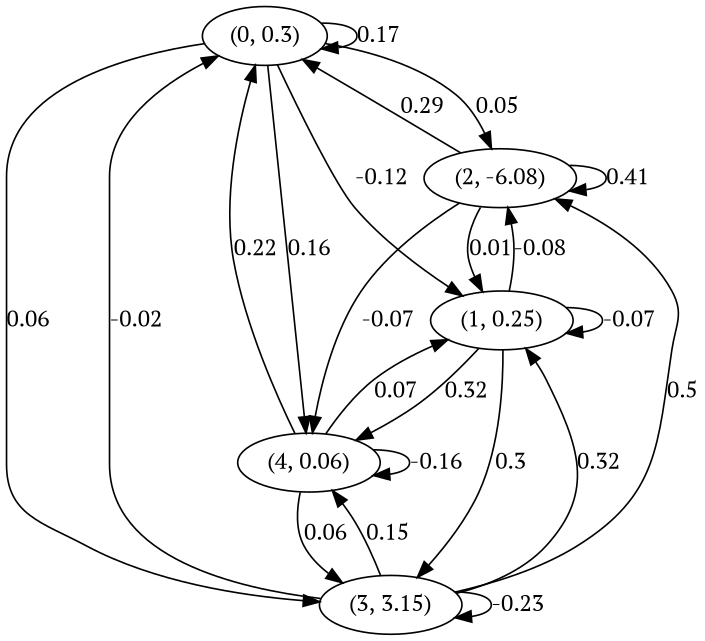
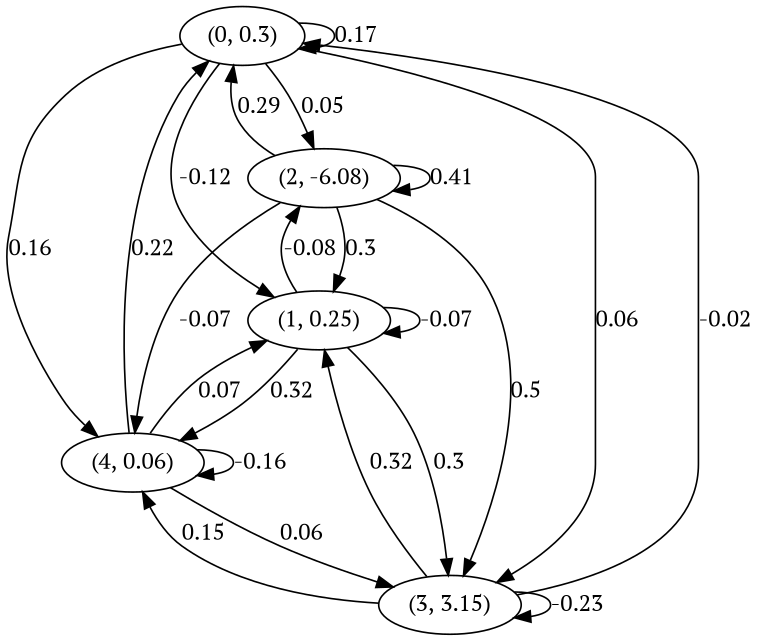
edge "(2, -6.08)" -> "(1, 0.25)": label "0.01" -> "0.3"
edge "(3, 3.15)" -> "(2, -6.08)": reversed
